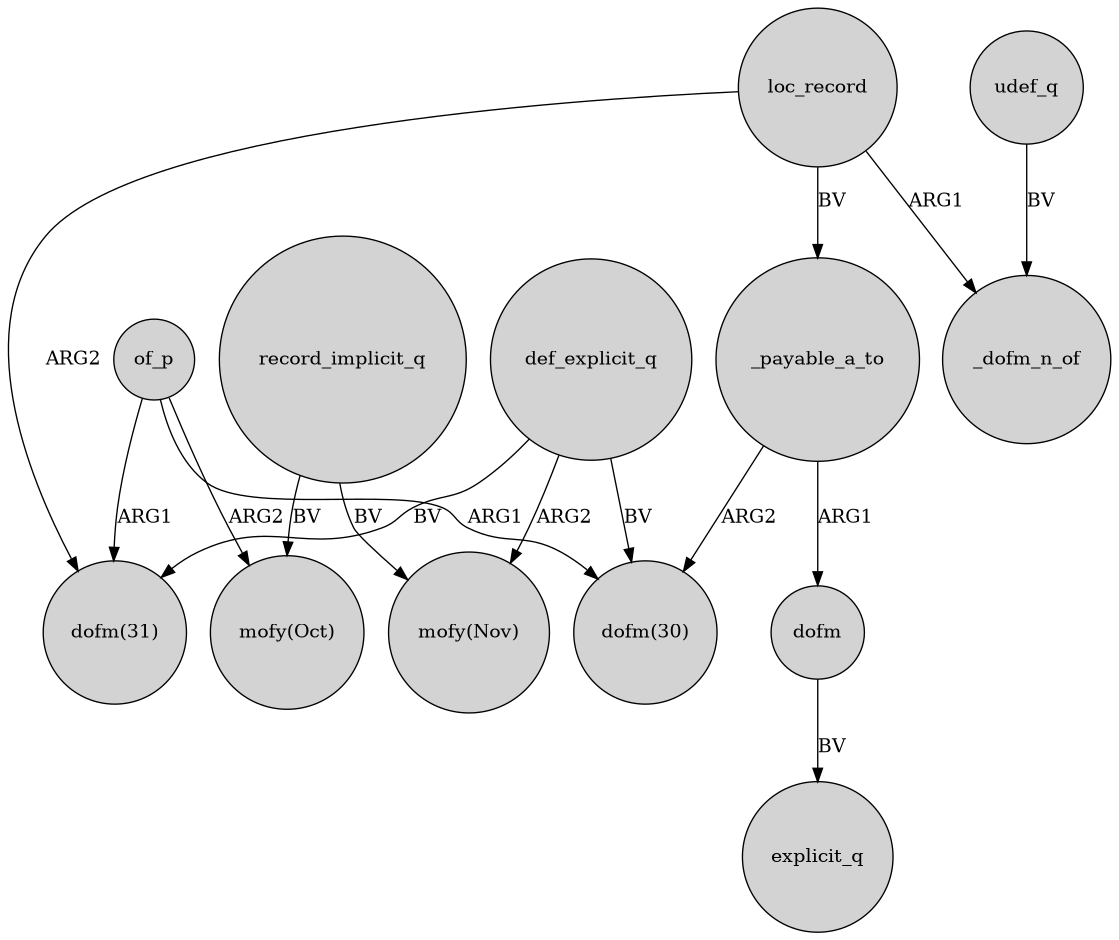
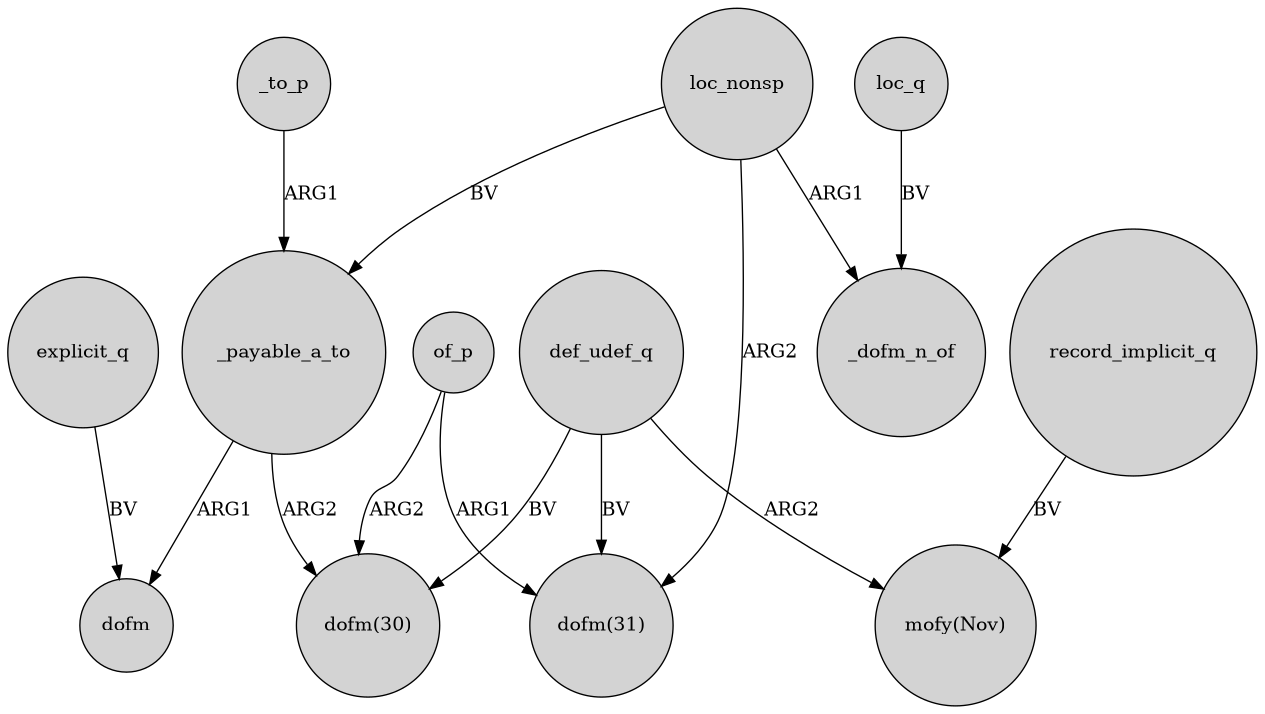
node "_to_p": added
node "loc_record": label "loc_record" -> "loc_nonsp"
node "udef_q": label "udef_q" -> "loc_q"
node "def_explicit_q": label "def_explicit_q" -> "def_udef_q"
edge "of_p" -> "dofm(30)": label "ARG1" -> "ARG2"
node "mofy(Oct)": removed
edge "dofm" -> "explicit_q": reversed
